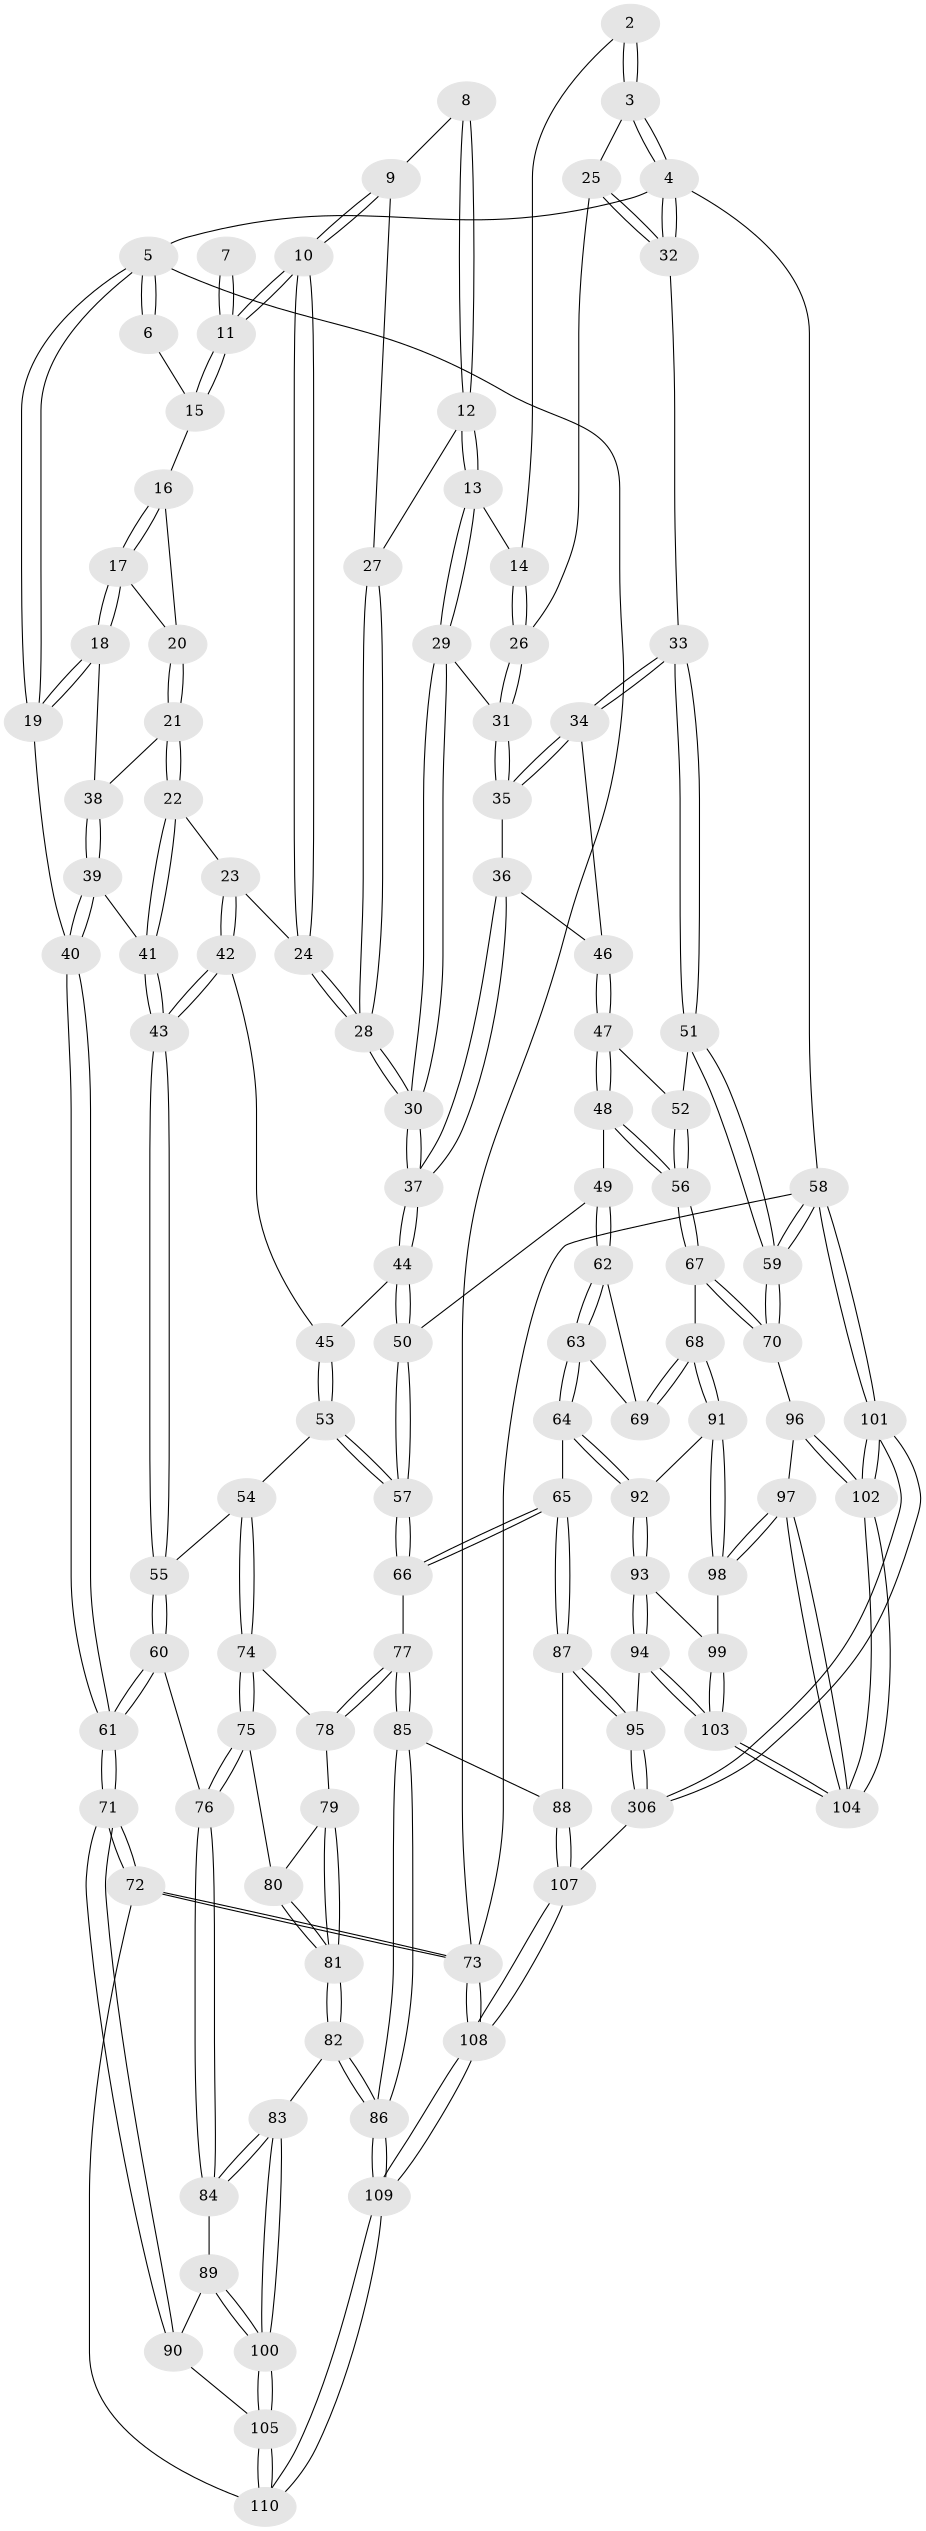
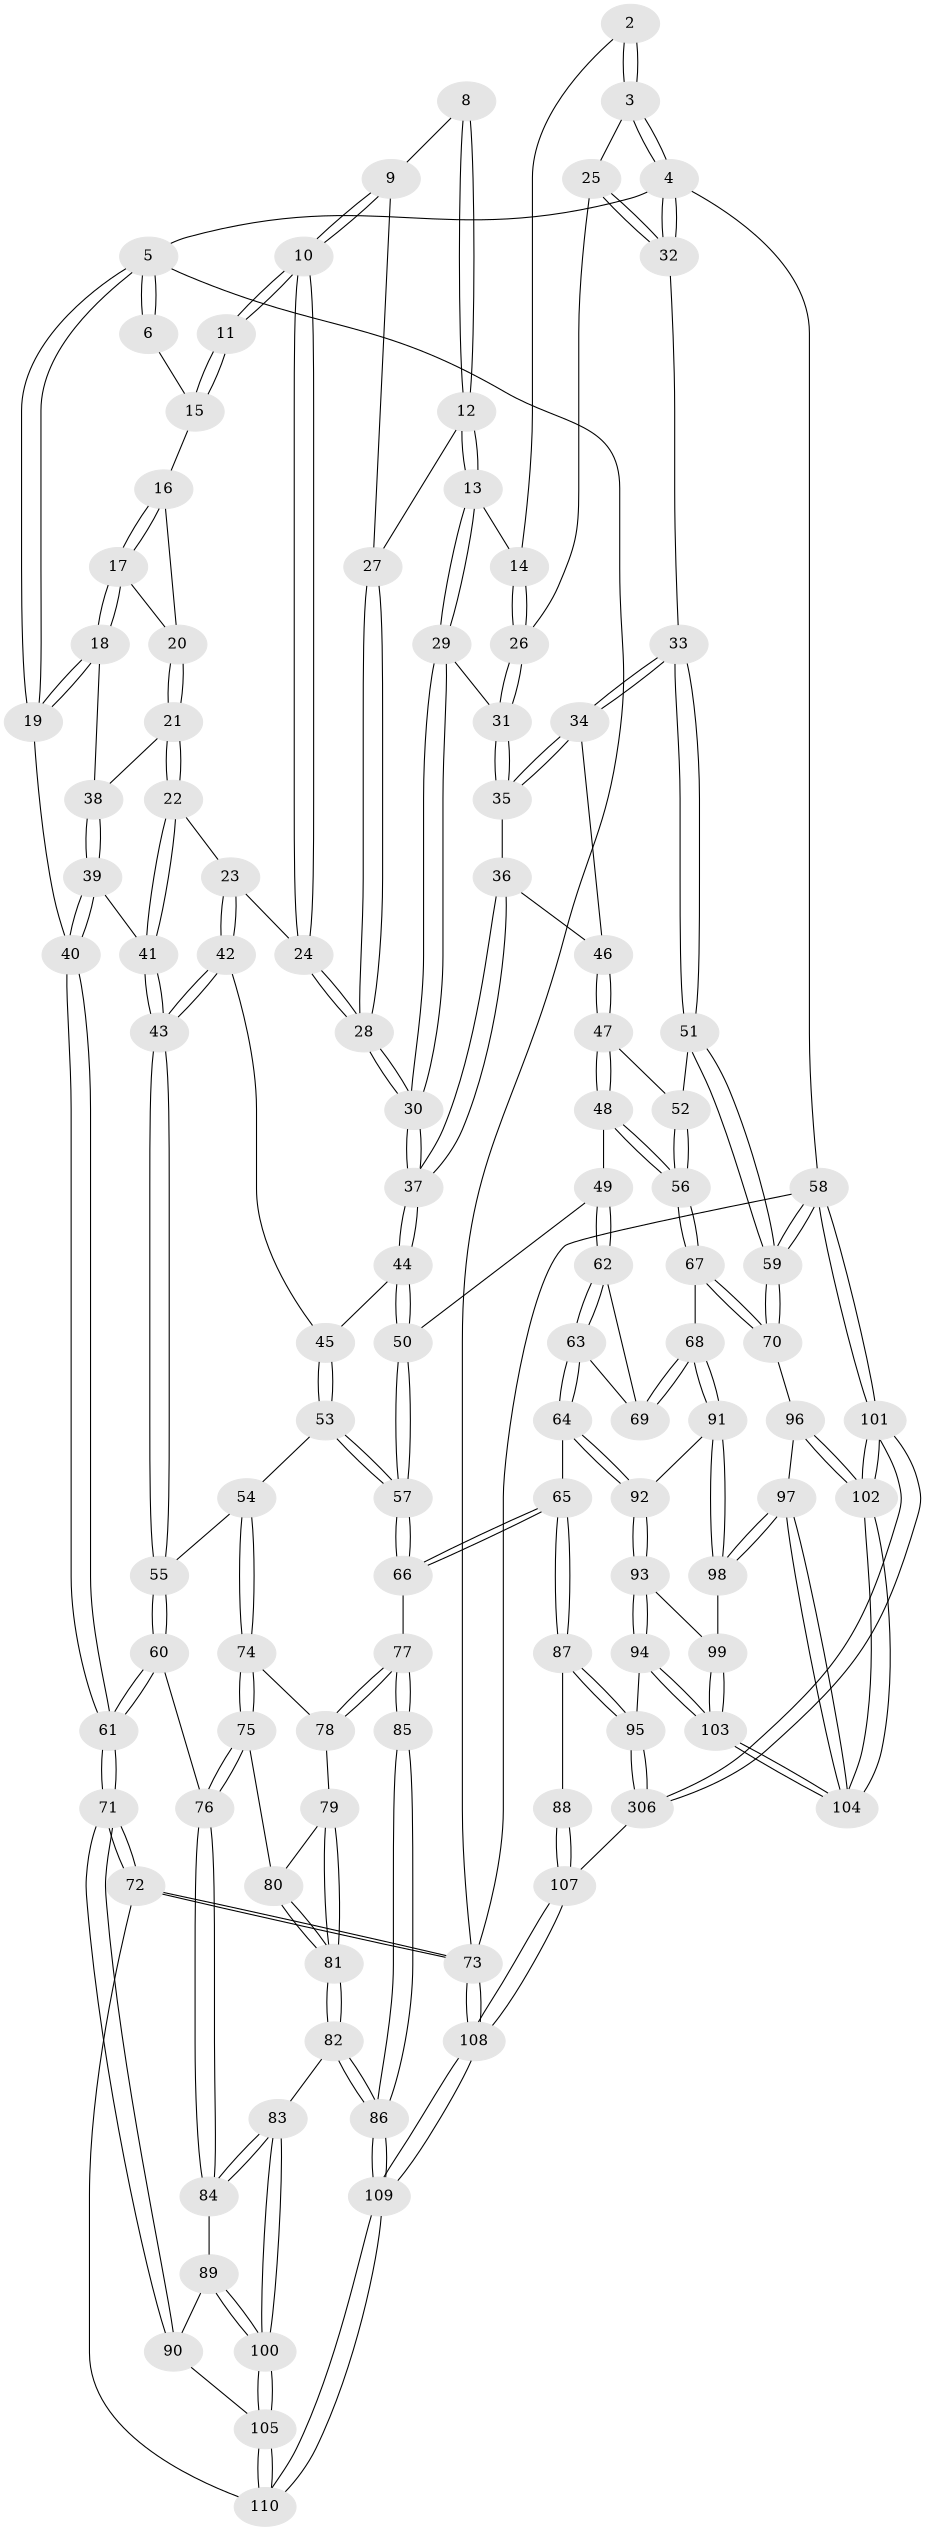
node "7": removed
edge "85" -- "88": removed
